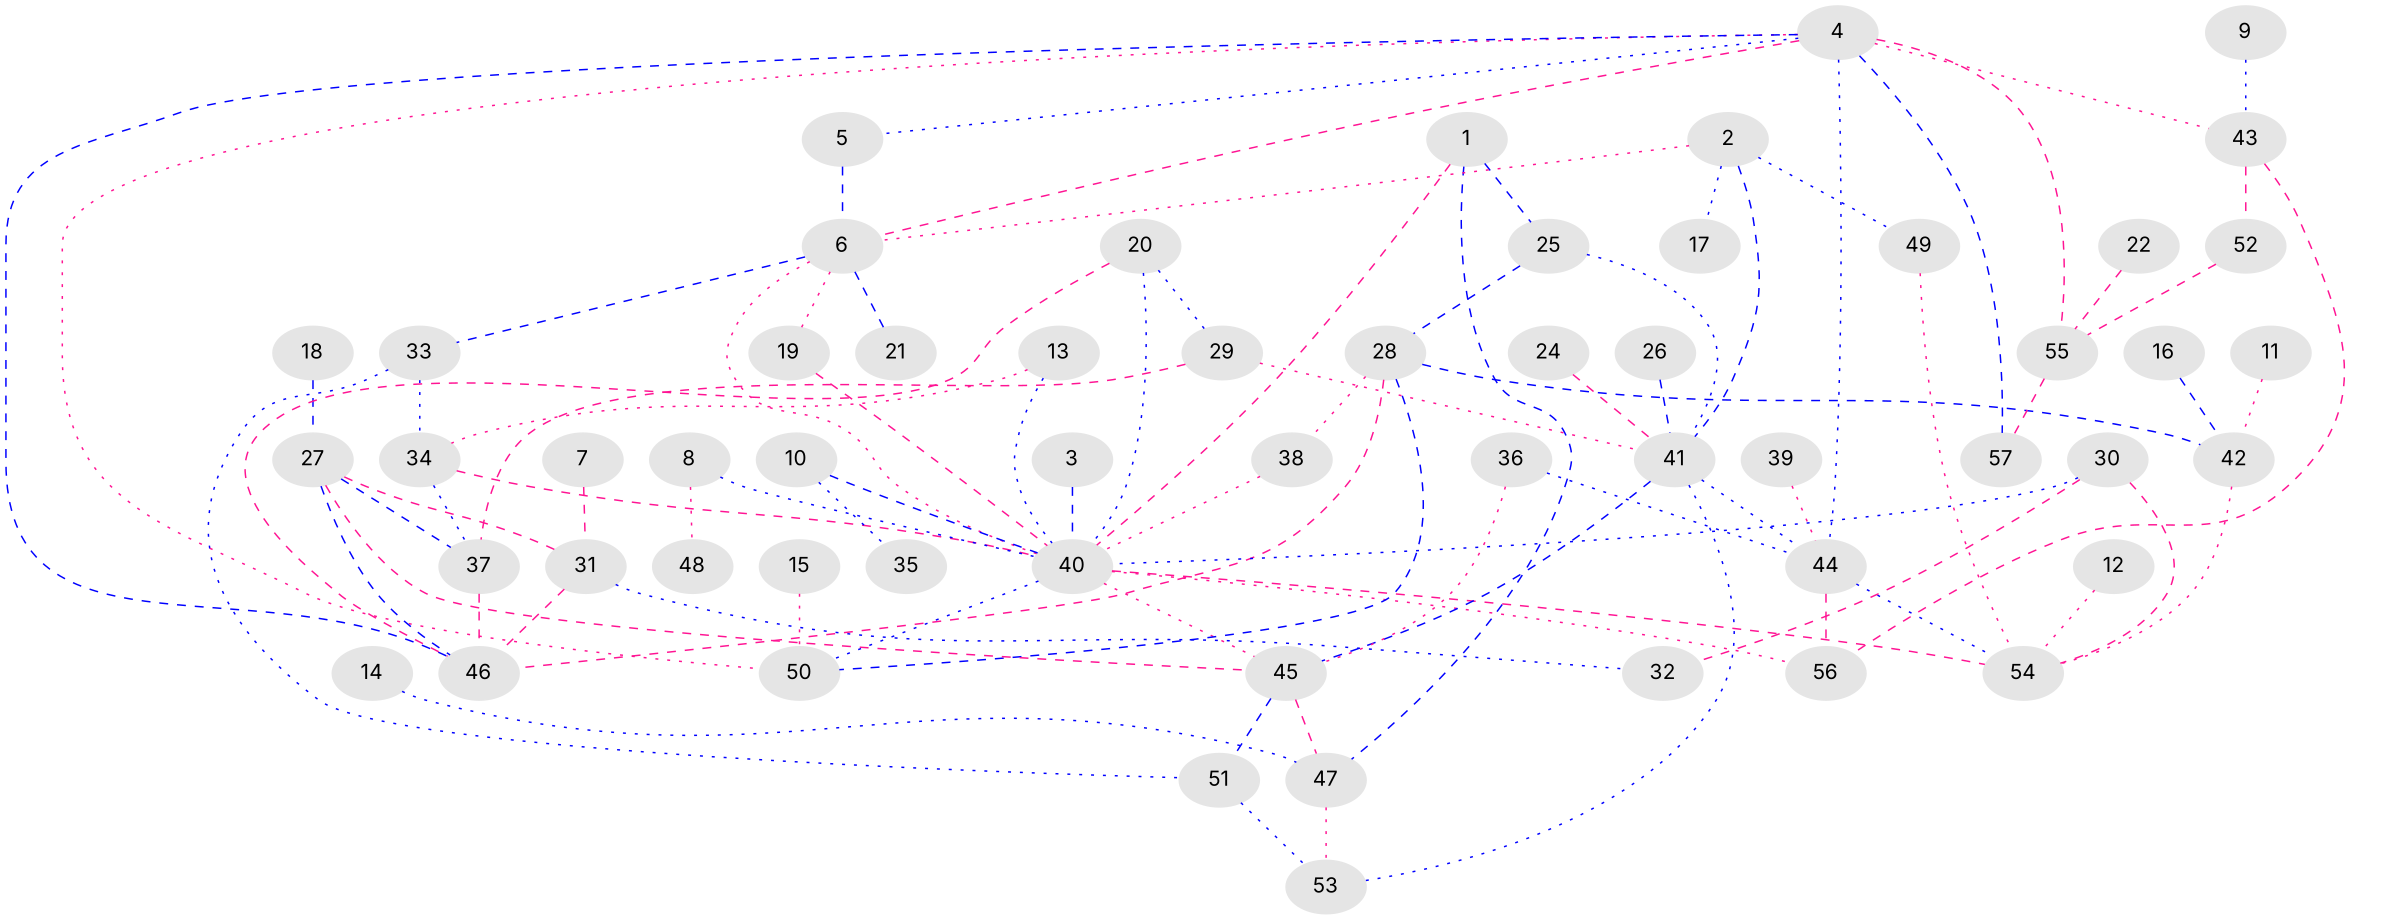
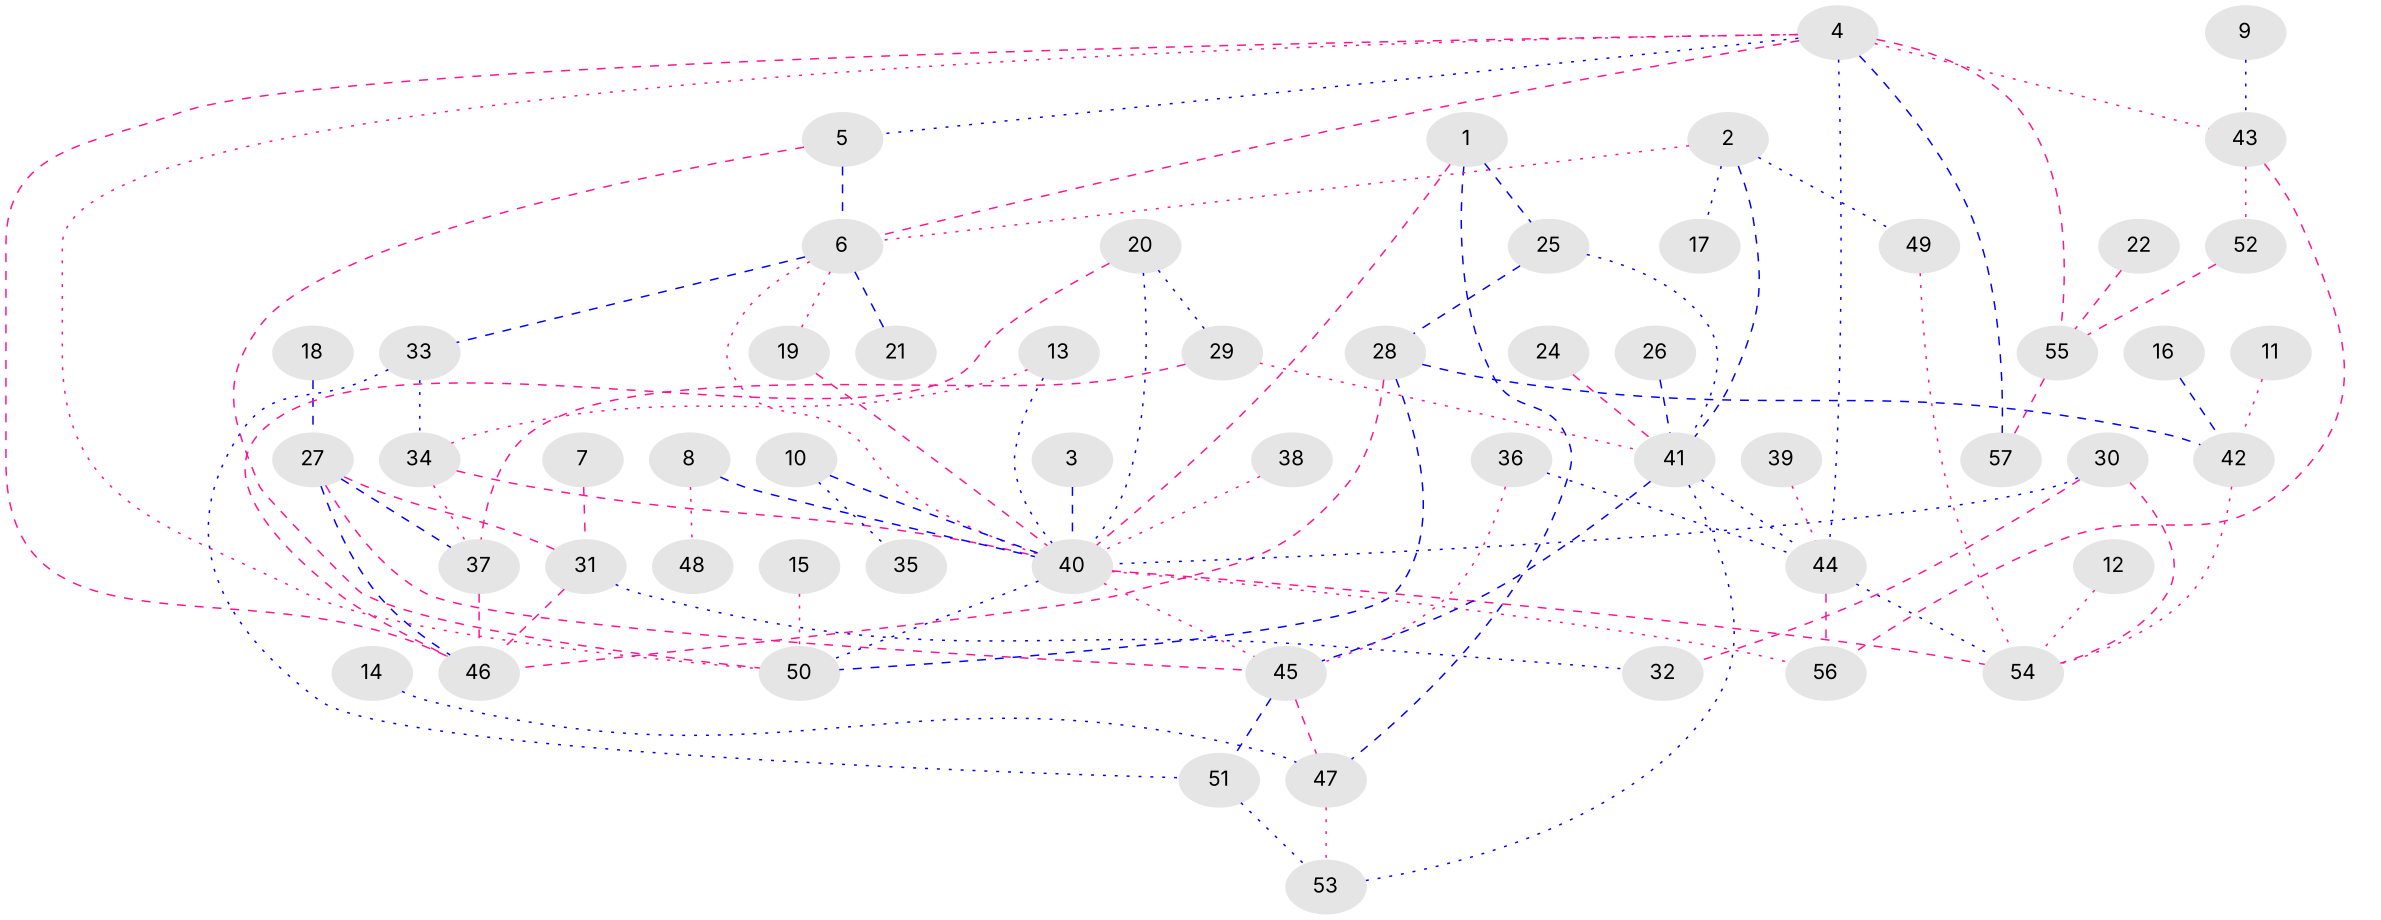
edge "4" -- "46": color blue -> deeppink
edge "43" -- "52": style dashed -> dotted
edge "5" -- "50": added
edge "28" -- "38": removed
edge "34" -- "37": color blue -> deeppink
edge "8" -- "40": style dotted -> dashed
